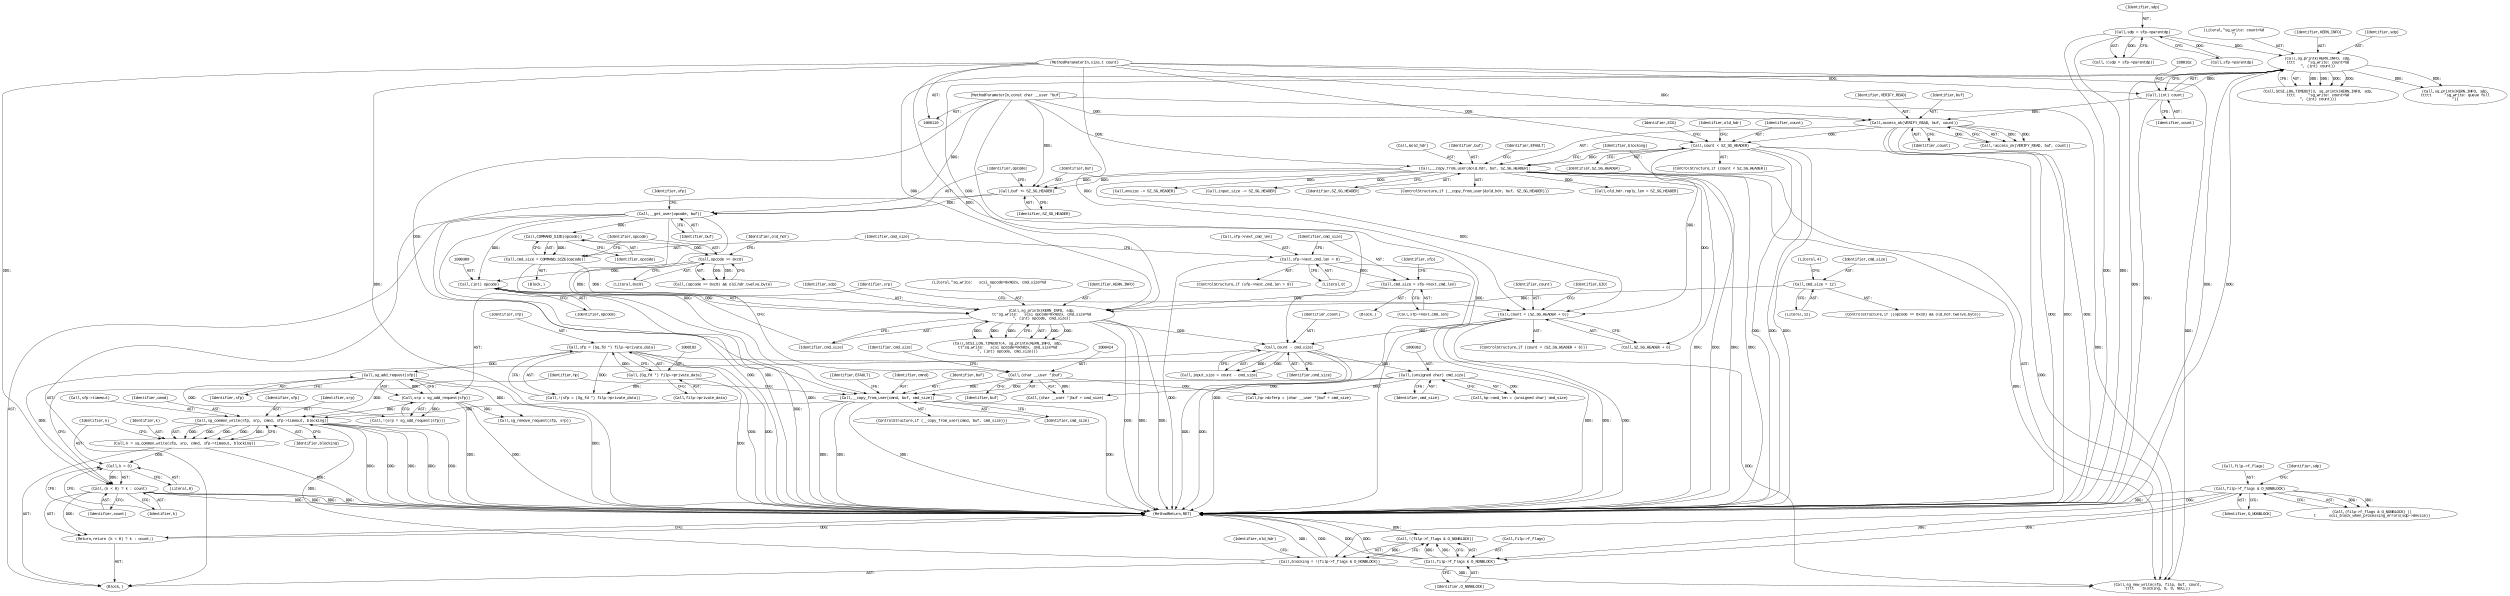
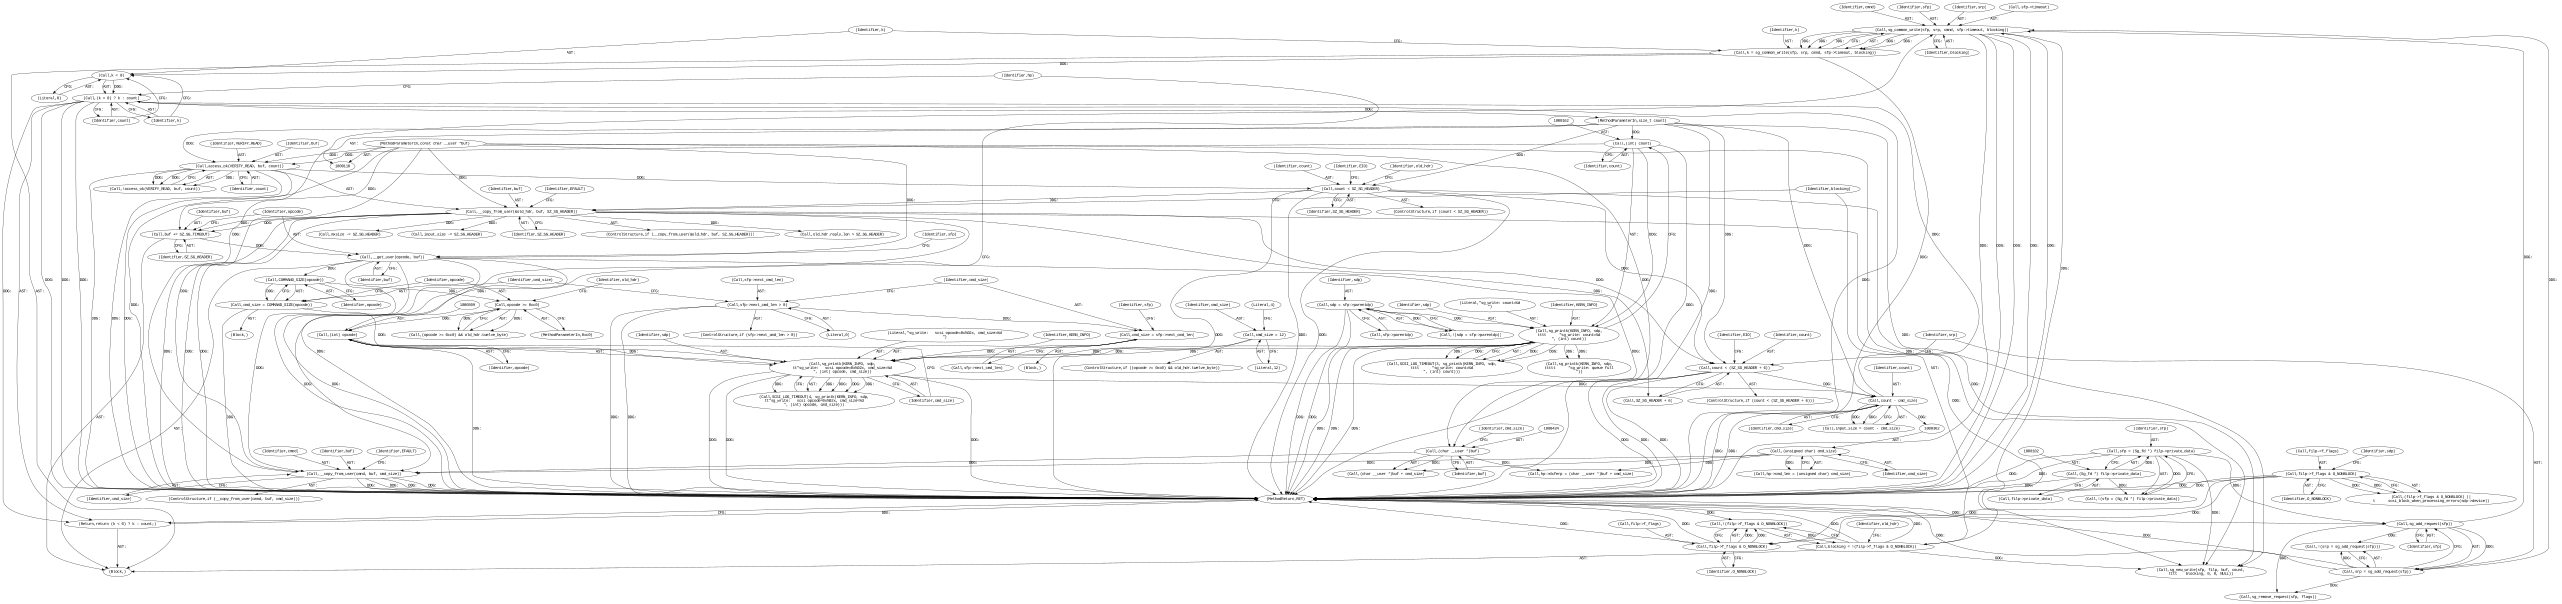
edge "(Call,sfp->parentdp)" -> "(Call,sdp = sfp->parentdp)": label "DDG: " -> "AST: "
edge "(MethodParameterIn,size_t count)" -> "(Call,(k < 0) ? k : count)": reversed
node "(Call,&old_hdr)": removed
edge "(MethodParameterIn,const char __user *buf)" -> "(Call,(char __user *)buf)": added, label "DDG:"
node "(Call,buf += SZ_SG_HEADER)": label "(Call,buf += SZ_SG_HEADER)" -> "(Call,buf += SZ_SG_TIMEOUT)"
node "(Literal,0xc0)": label "(Literal,0xc0)" -> "(MethodParameterIn,0xc0)"
edge "(Call,count - cmd_size)" -> "(Call,(unsigned char) cmd_size)": now "(Call,count - cmd_size)" -> "1000362"
node "(Call,sg_remove_request(sfp, srp))": label "(Call,sg_remove_request(sfp, srp))" -> "(Call,sg_remove_request(sfp, flags))"
edge "(Call,sg_add_request(sfp))" -> "(MethodReturn,RET)": reversed
